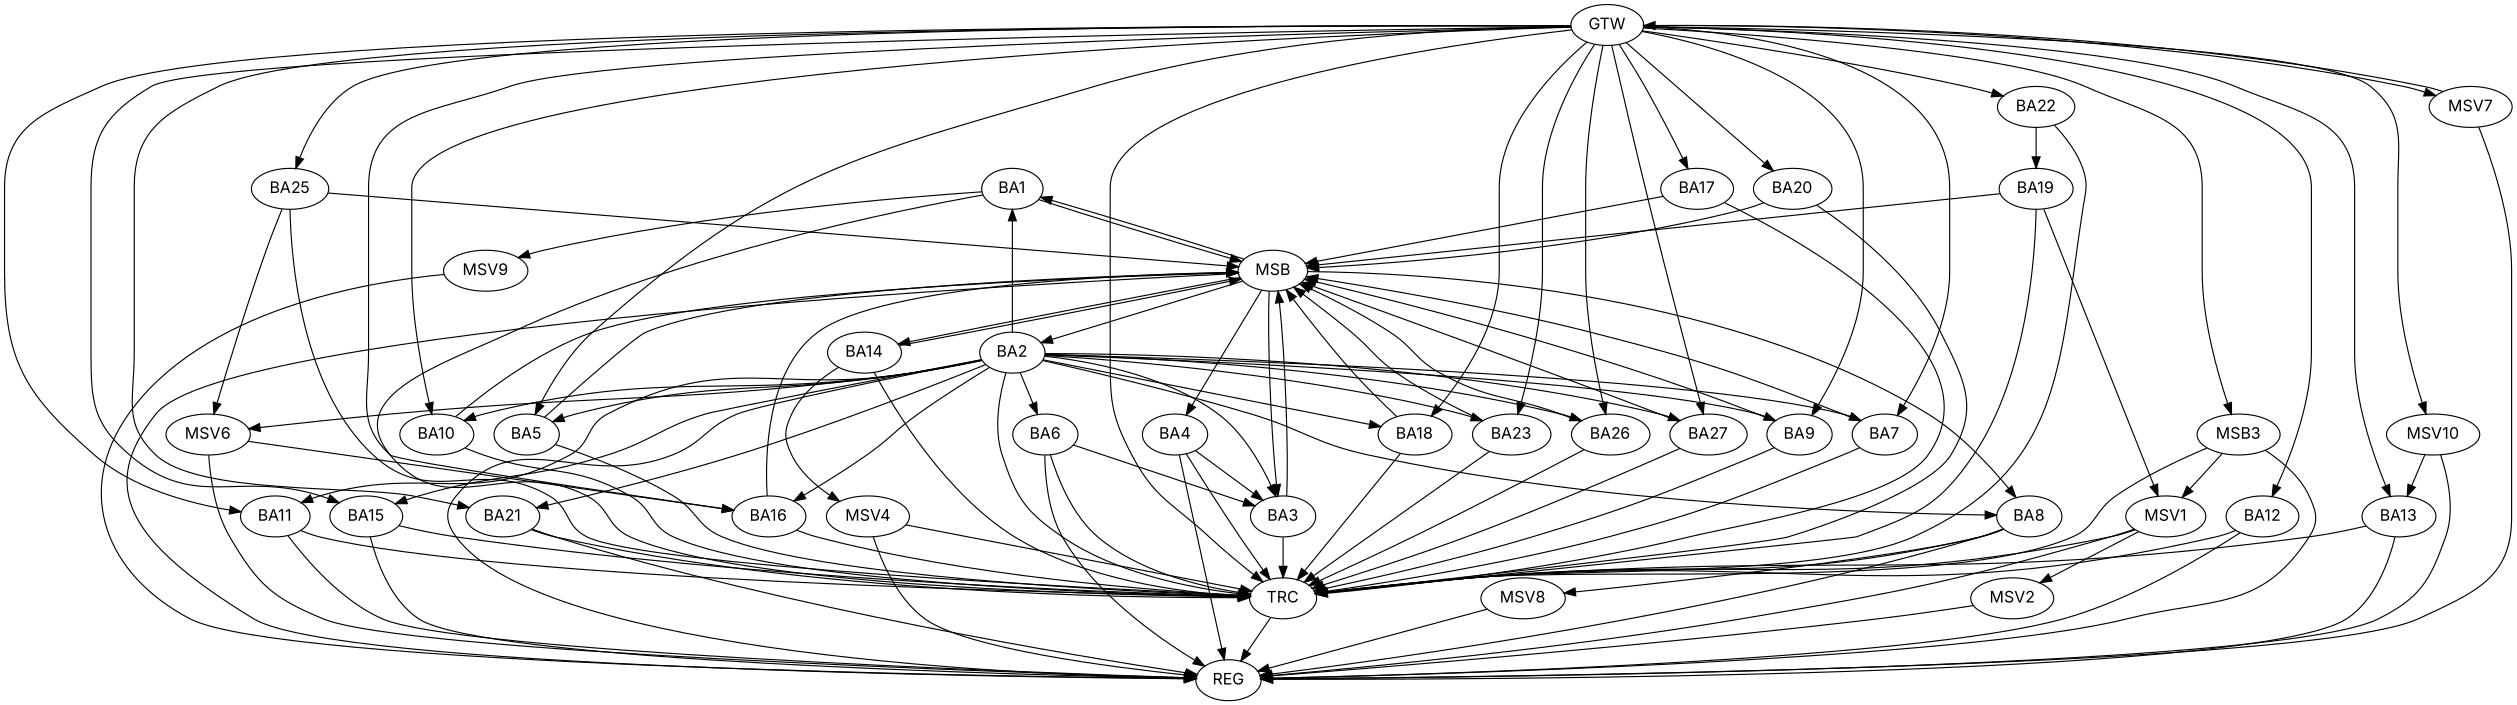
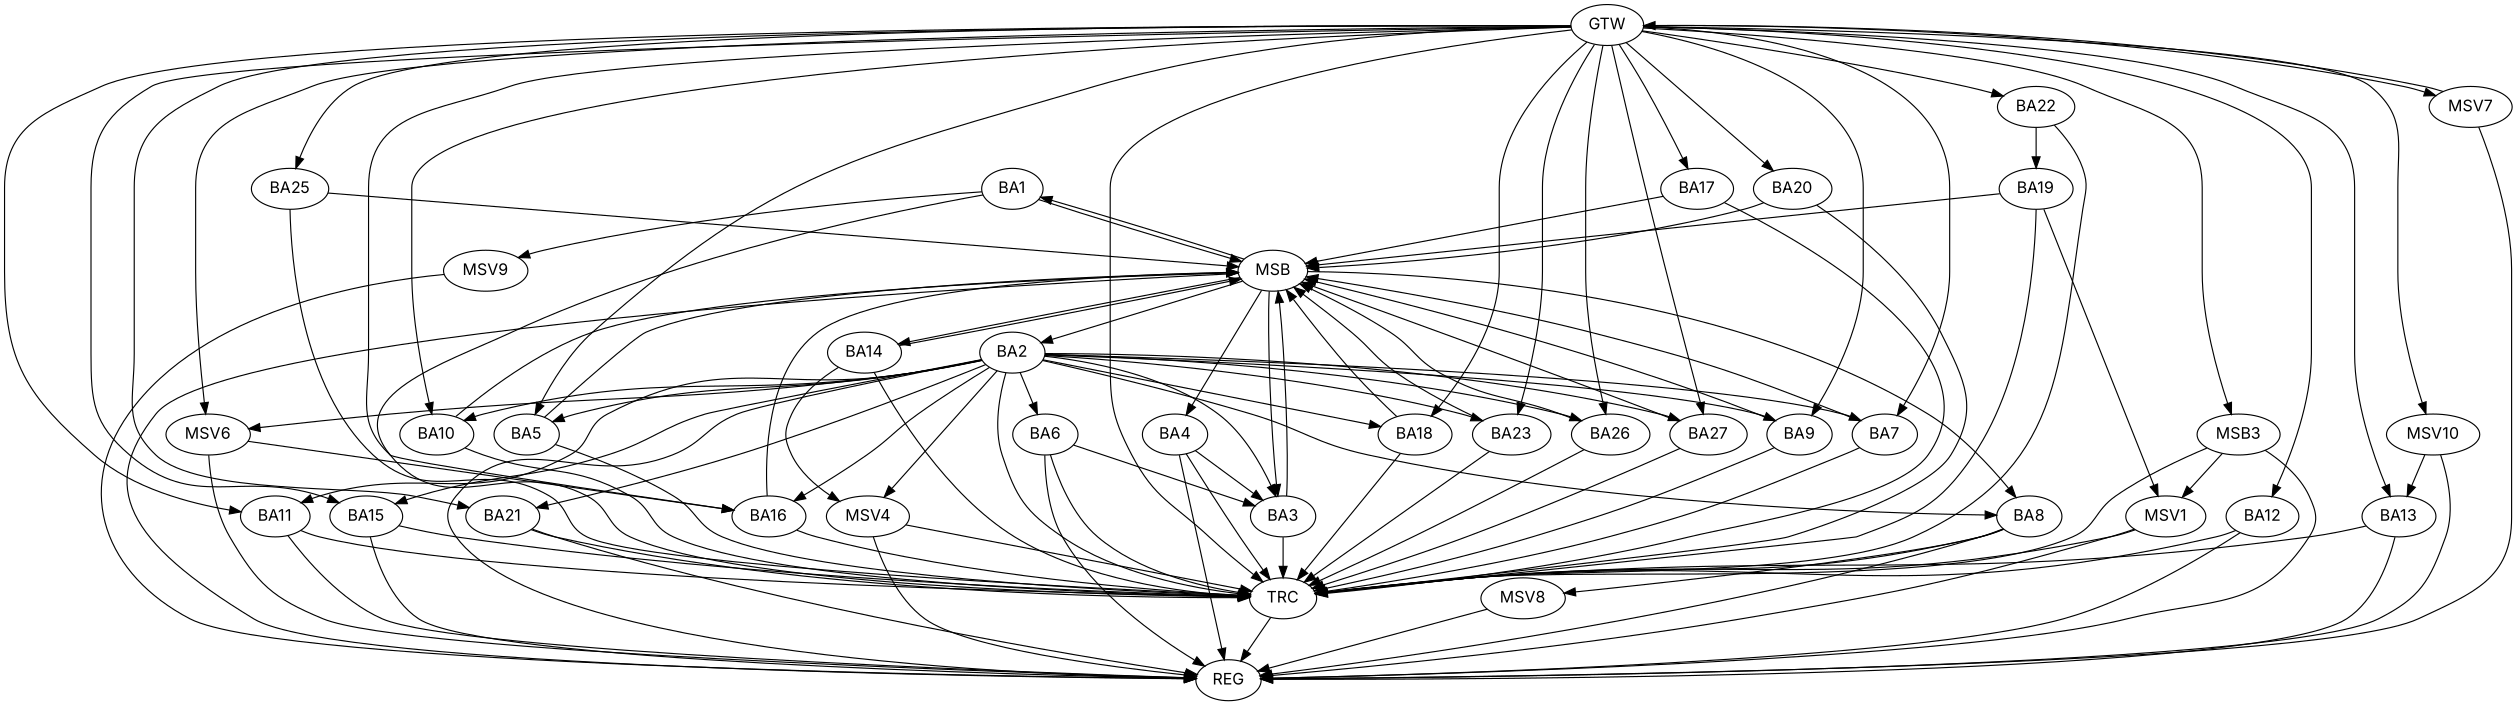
edge "BA2" -> "BA1": now "BA2" -> "MSV4"
edge "BA25" -> "MSV6": now "GTW" -> "MSV6"
node "MSV2": removed
